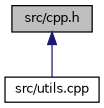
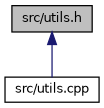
node "src/cpp.h": label "src/cpp.h" -> "src/utils.h"
